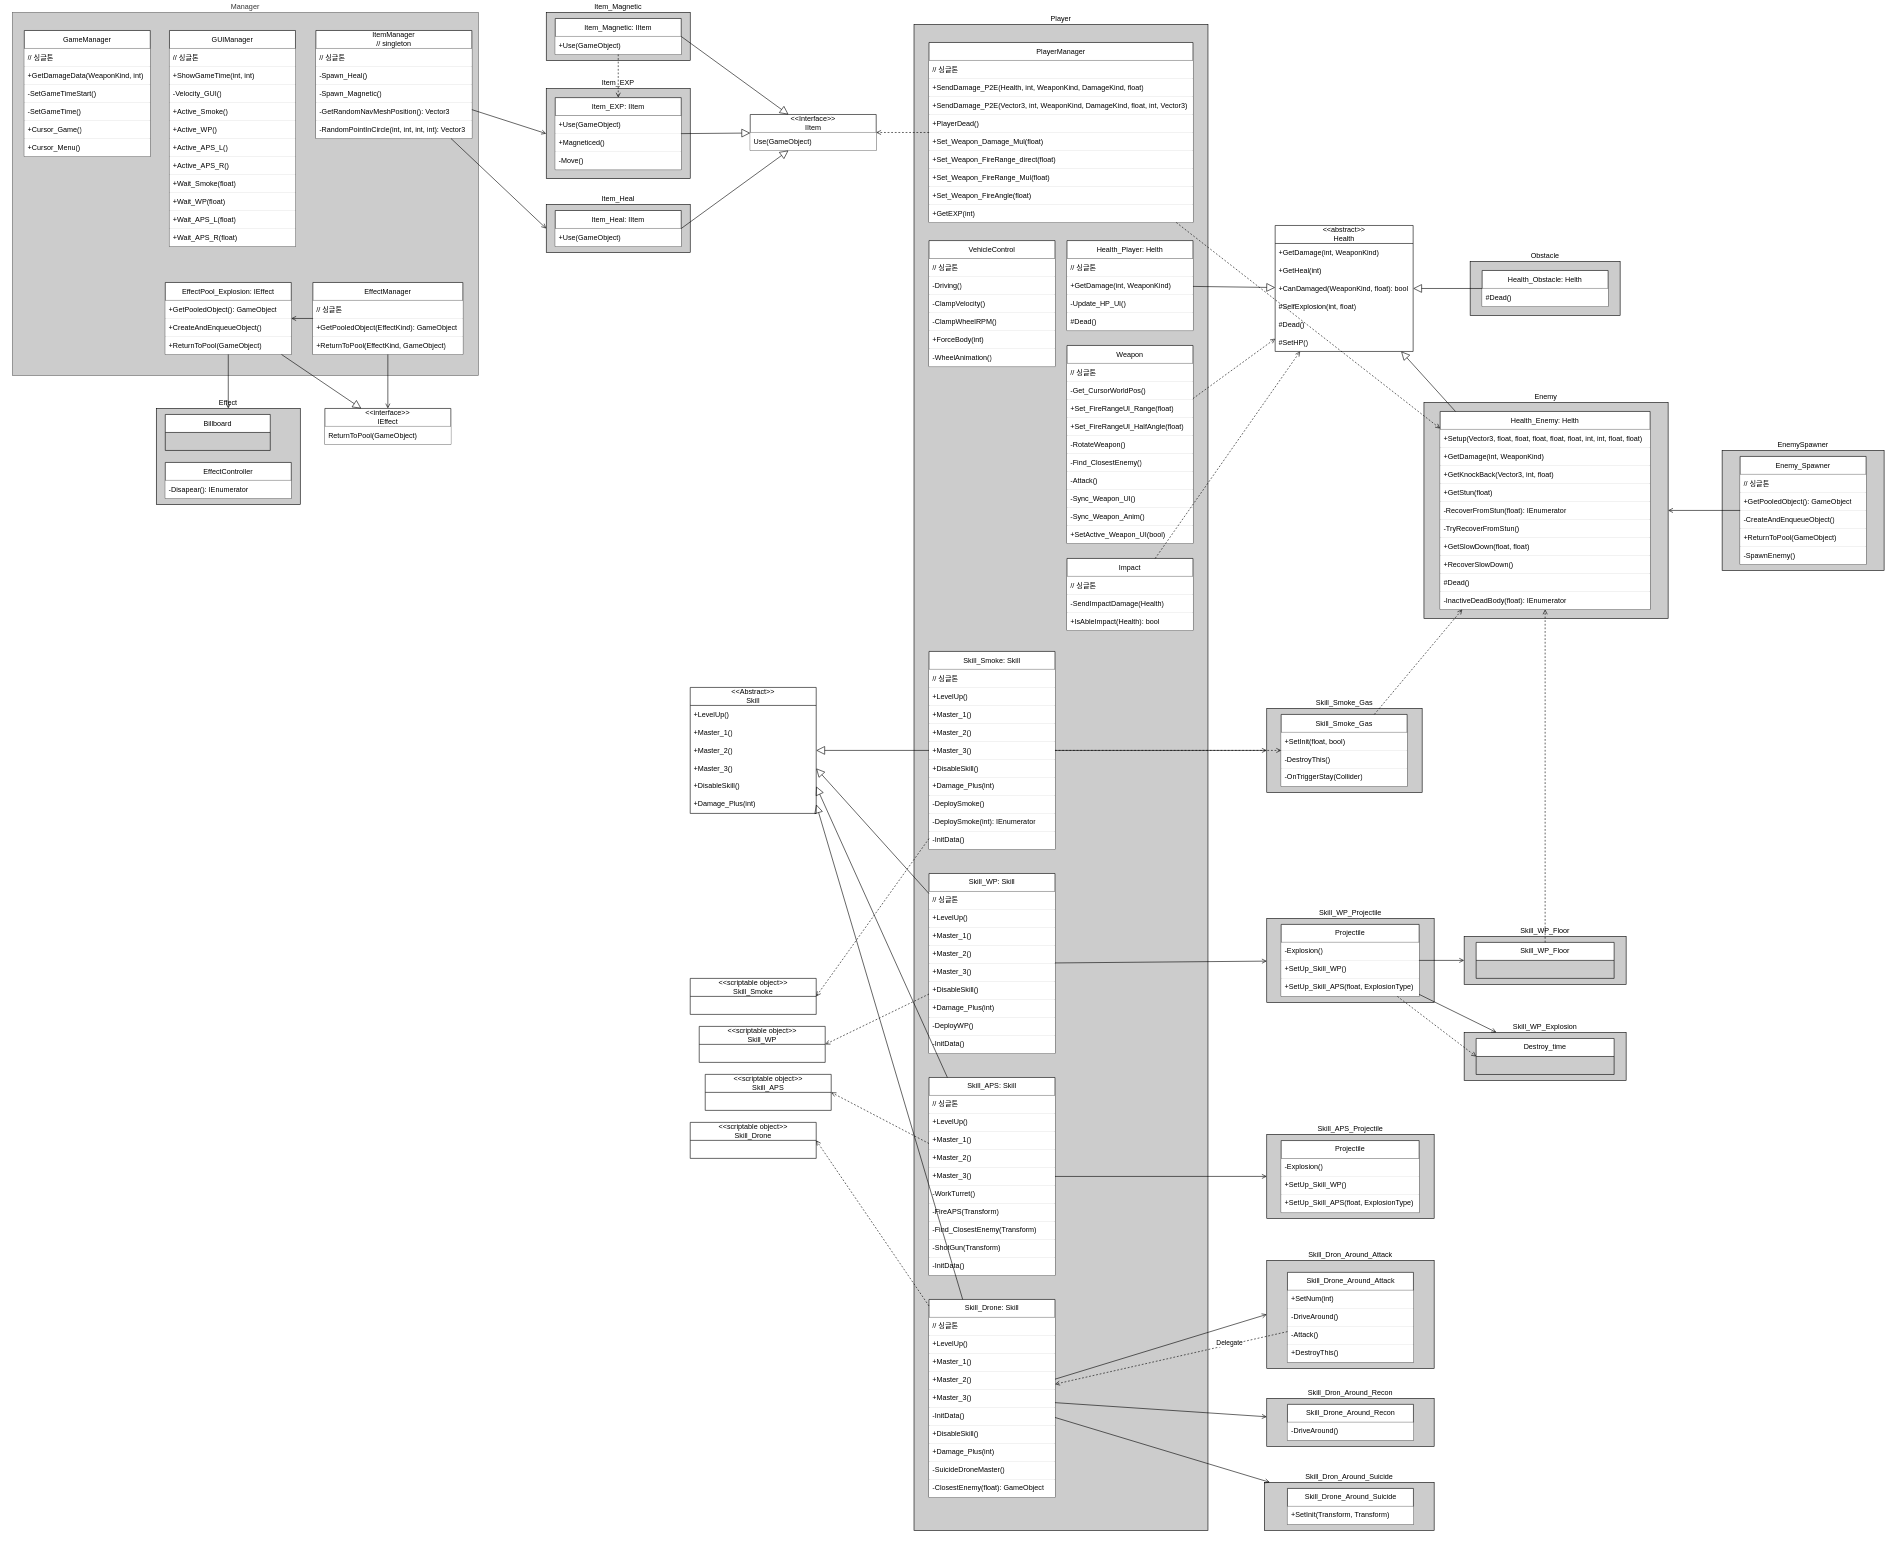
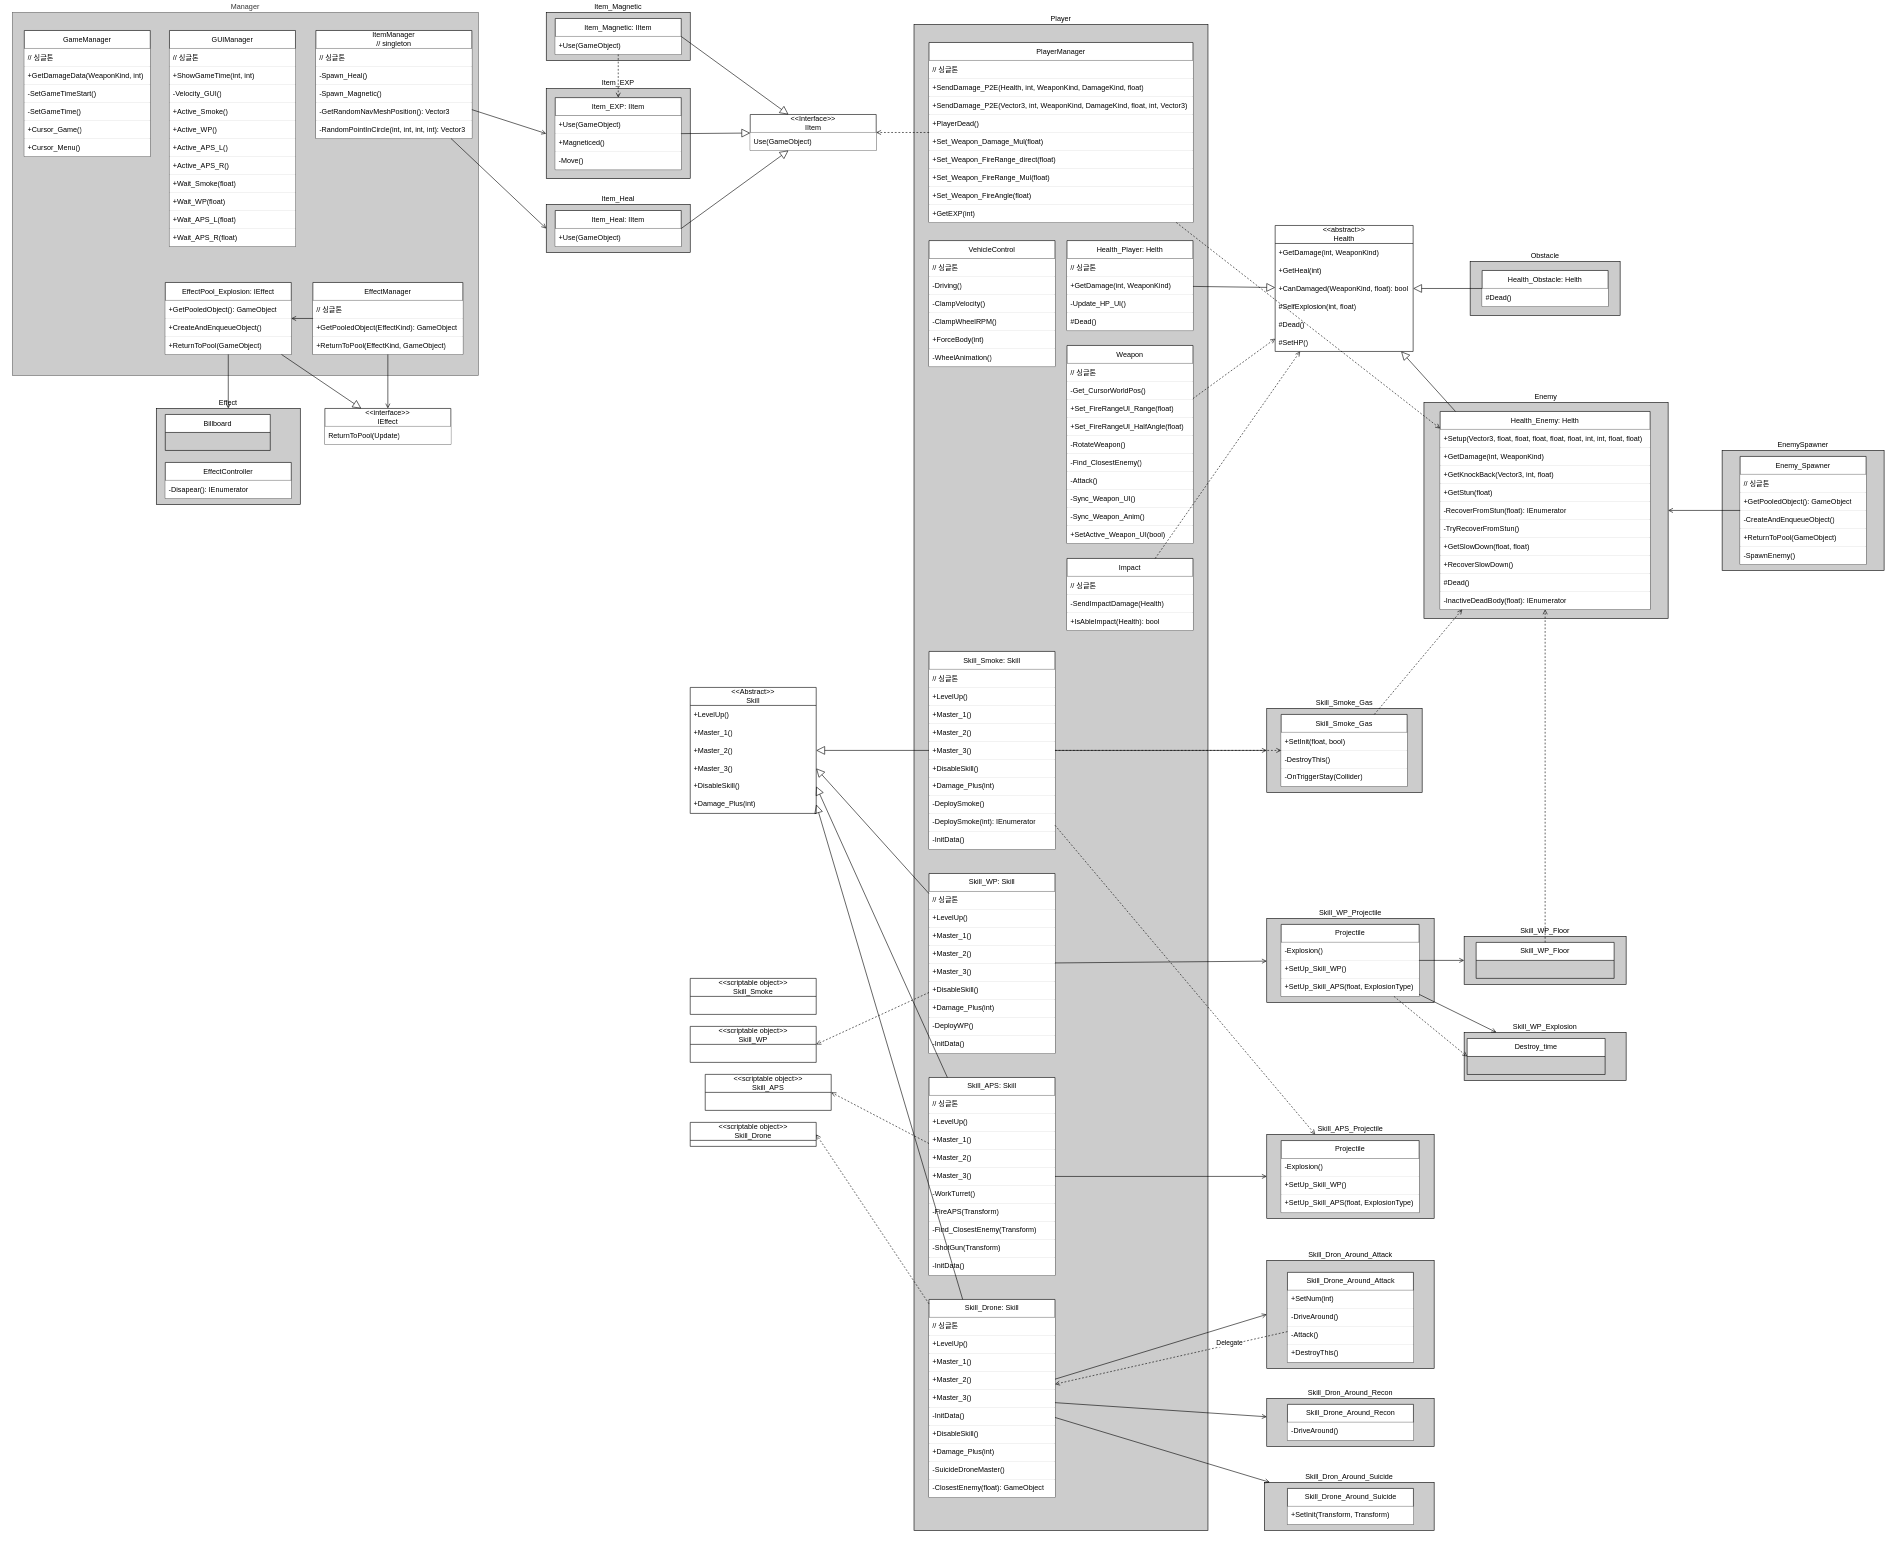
node "ReturnToPool(GameObject)": label "ReturnToPool(GameObject)" -> "ReturnToPool(Update)"
edge "Skill_Smoke: Skill" -> "<<scriptable object>> Skill_Smoke": now "Skill_Smoke: Skill" -> "Skill_APS_Projectile"
node "<<scriptable object>> Skill_WP": moved (762, 1044) -> (753, 1044)
node "Destroy_time": moved (1545, 1056) -> (1536, 1056)
node "<<scriptable object>> Skill_Drone": size 126x36 -> 126x24
